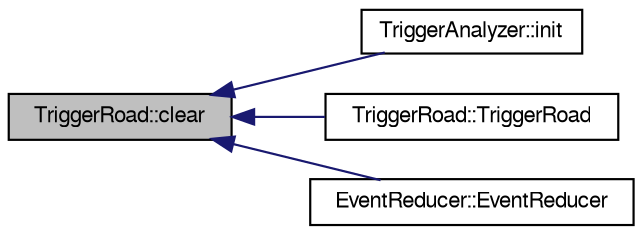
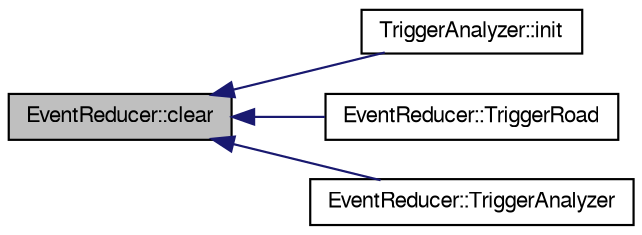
node "TriggerRoad::clear": label "TriggerRoad::clear" -> "EventReducer::clear"
node "TriggerRoad::TriggerRoad": label "TriggerRoad::TriggerRoad" -> "EventReducer::TriggerRoad"
node "EventReducer::EventReducer": label "EventReducer::EventReducer" -> "EventReducer::TriggerAnalyzer"
